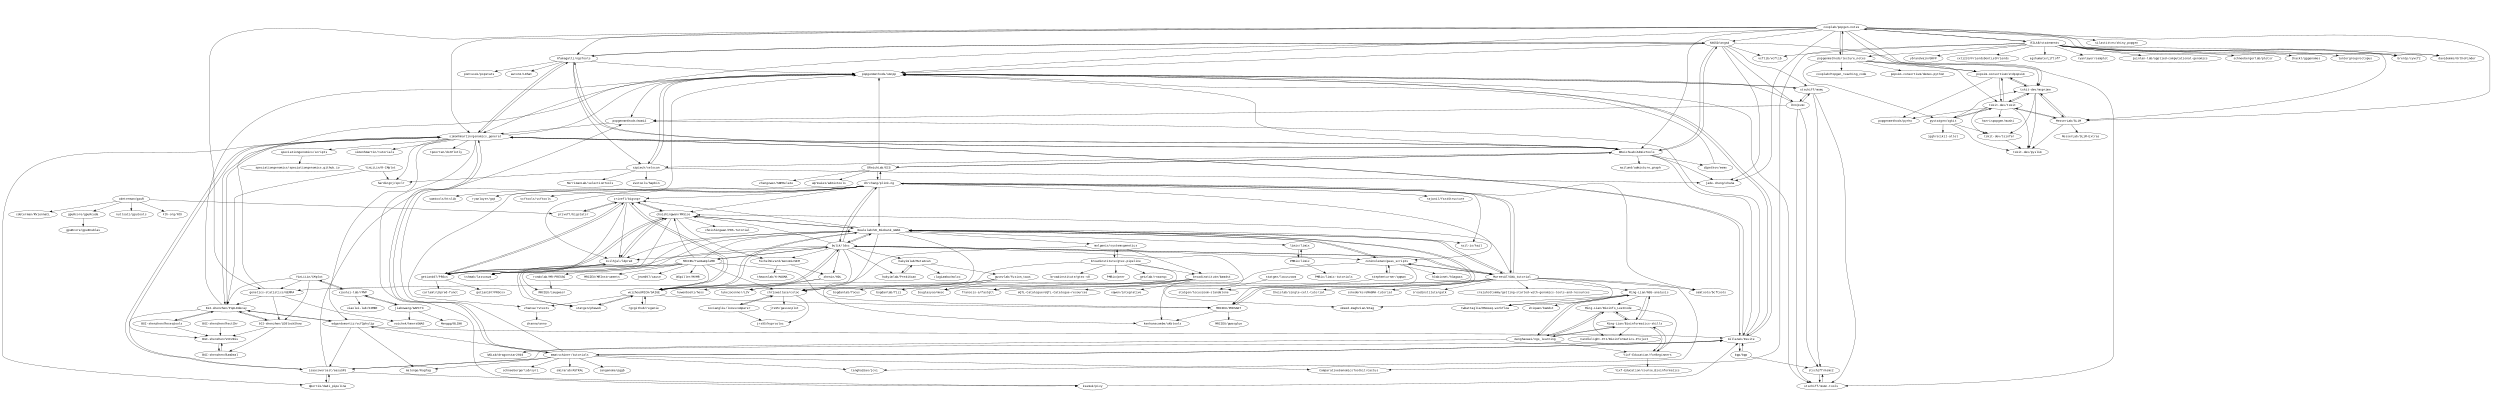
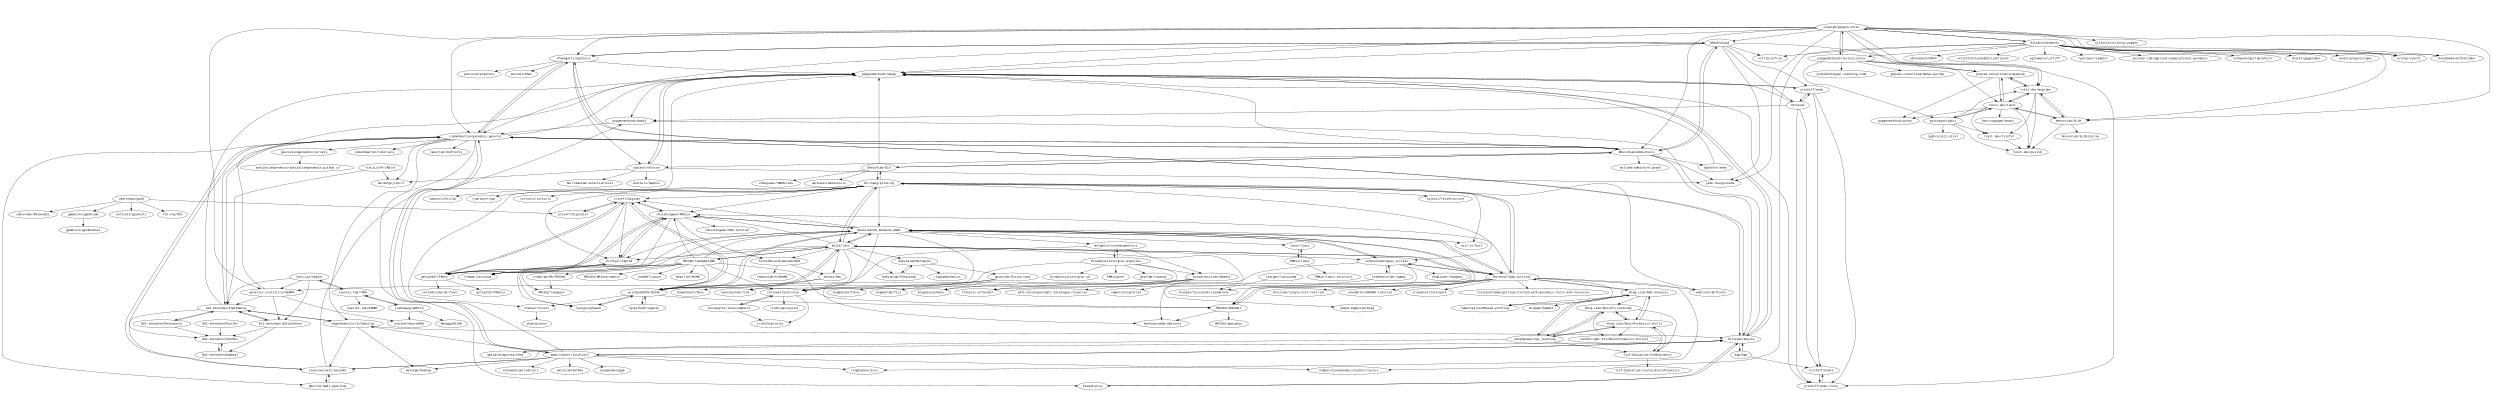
edge "chrchang/plink-ng" -> "samtools/bcftools": reversed
edge "Ming-Lian/NGS-analysis" -> "omeed-maghzian/mtag": now "Ming-Lian/NGS-analysis" -> "MareesAT/GWA_tutorial"
edge "isaacovercast/easySFS" -> "ksamuk/pixy": now "millanek/Dsuite" -> "ksamuk/pixy"
